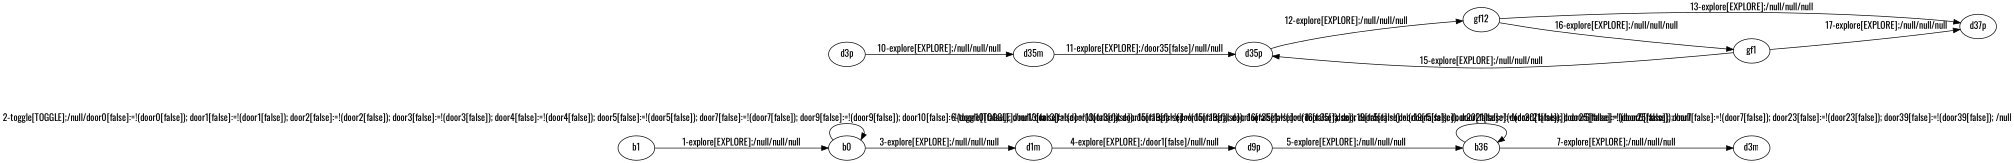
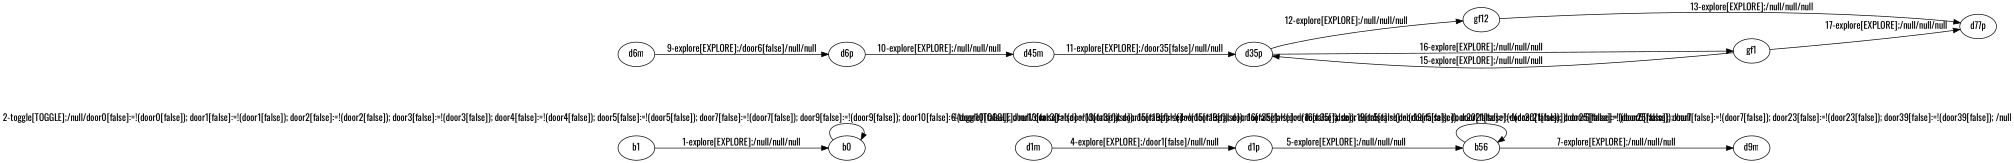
node "d37p": label "d37p" -> "d77p"
edge "gf12" -> "gf1": now "d35p" -> "gf1"
node "d6m": added
node "d3p": label "d3p" -> "d6p"
node "d35m": label "d35m" -> "d45m"
edge "b0" -> "d1m": removed, label "3-explore[EXPLORE];/null/null/null"
node "d9p": label "d9p" -> "d1p"
node "b36": label "b36" -> "b56"
node "d3m": label "d3m" -> "d9m"
